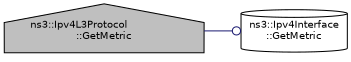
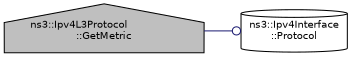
node "ns3::Ipv4Interface ::GetMetric": label "ns3::Ipv4Interface ::GetMetric" -> "ns3::Ipv4Interface ::Protocol"
